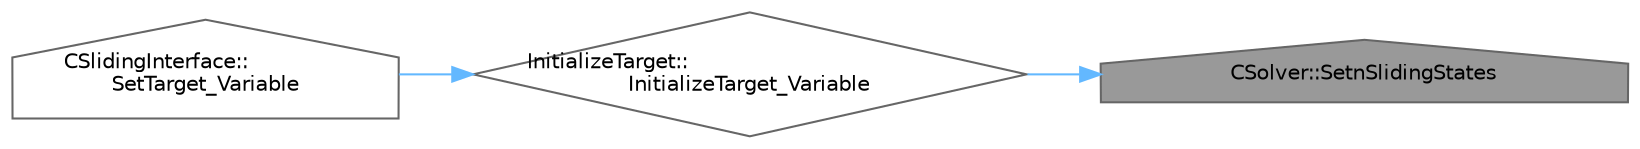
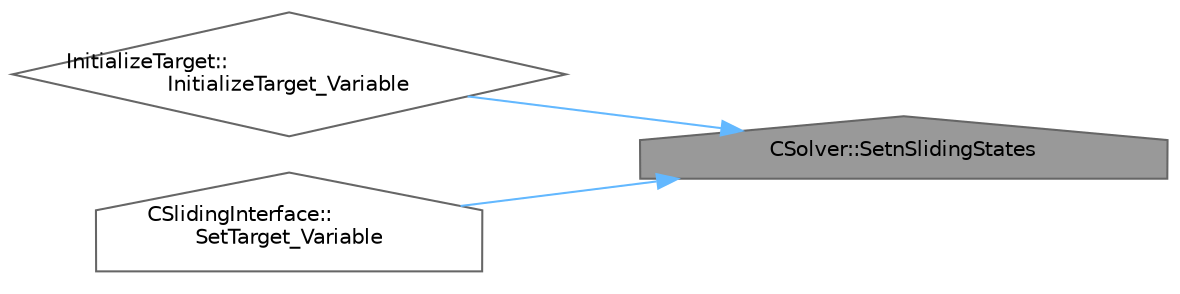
edge "CSlidingInterface:: SetTarget_Variable" -> "InitializeTarget:: InitializeTarget_Variable": now "CSlidingInterface:: SetTarget_Variable" -> "CSolver::SetnSlidingStates"
